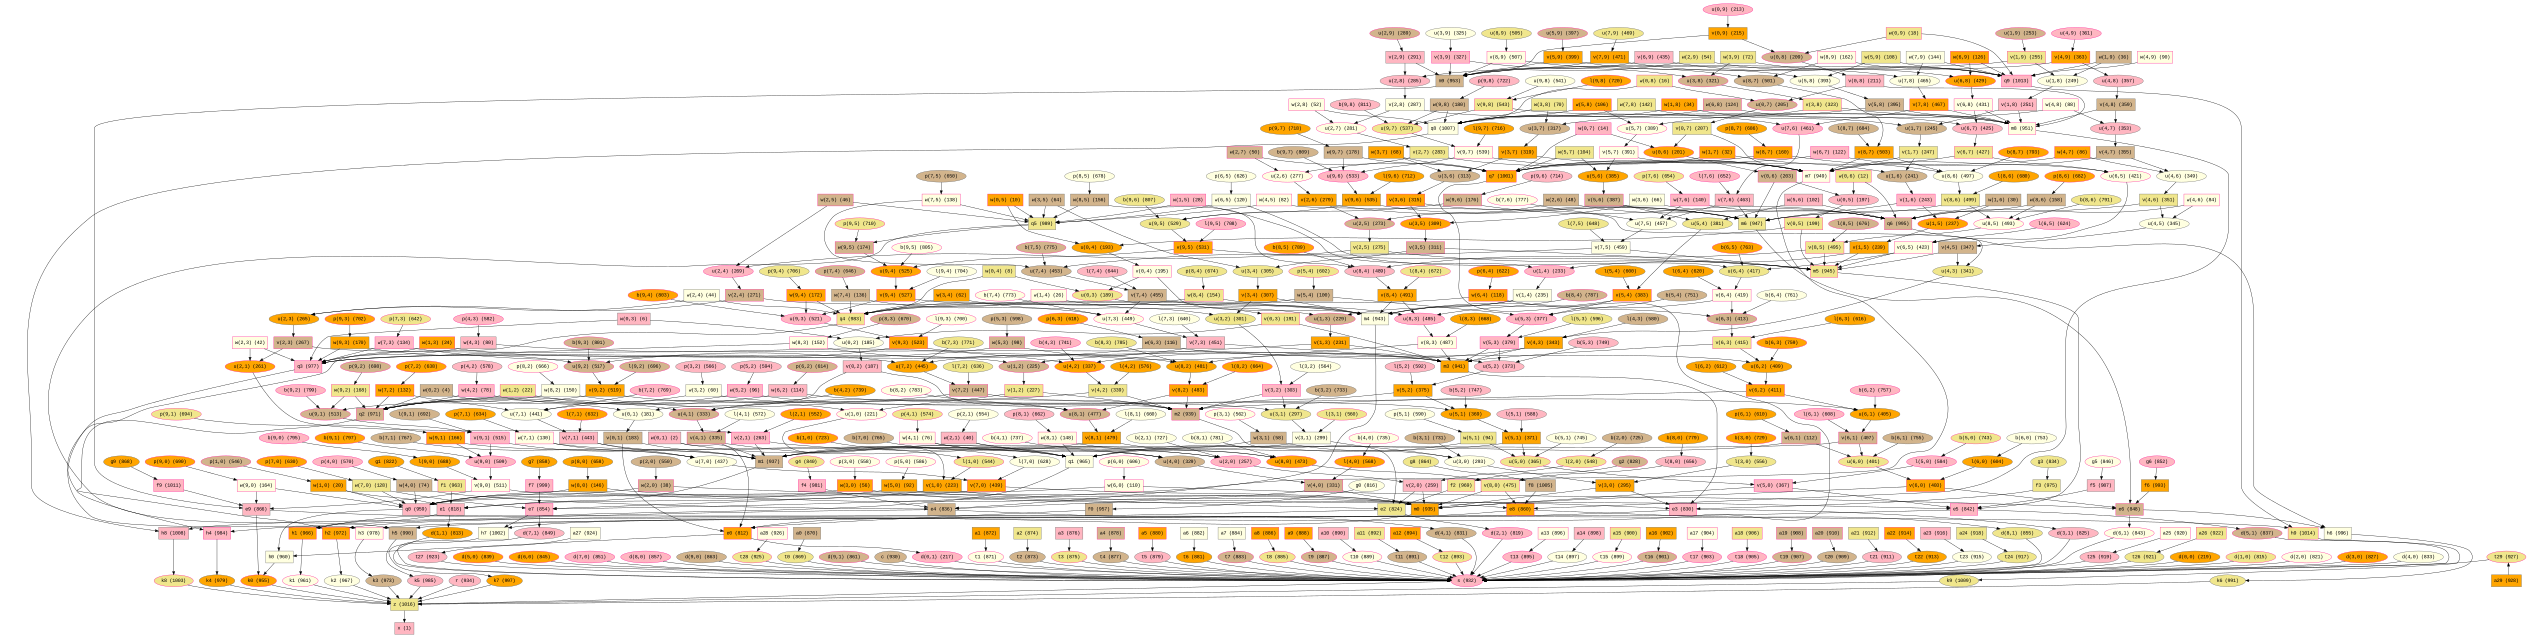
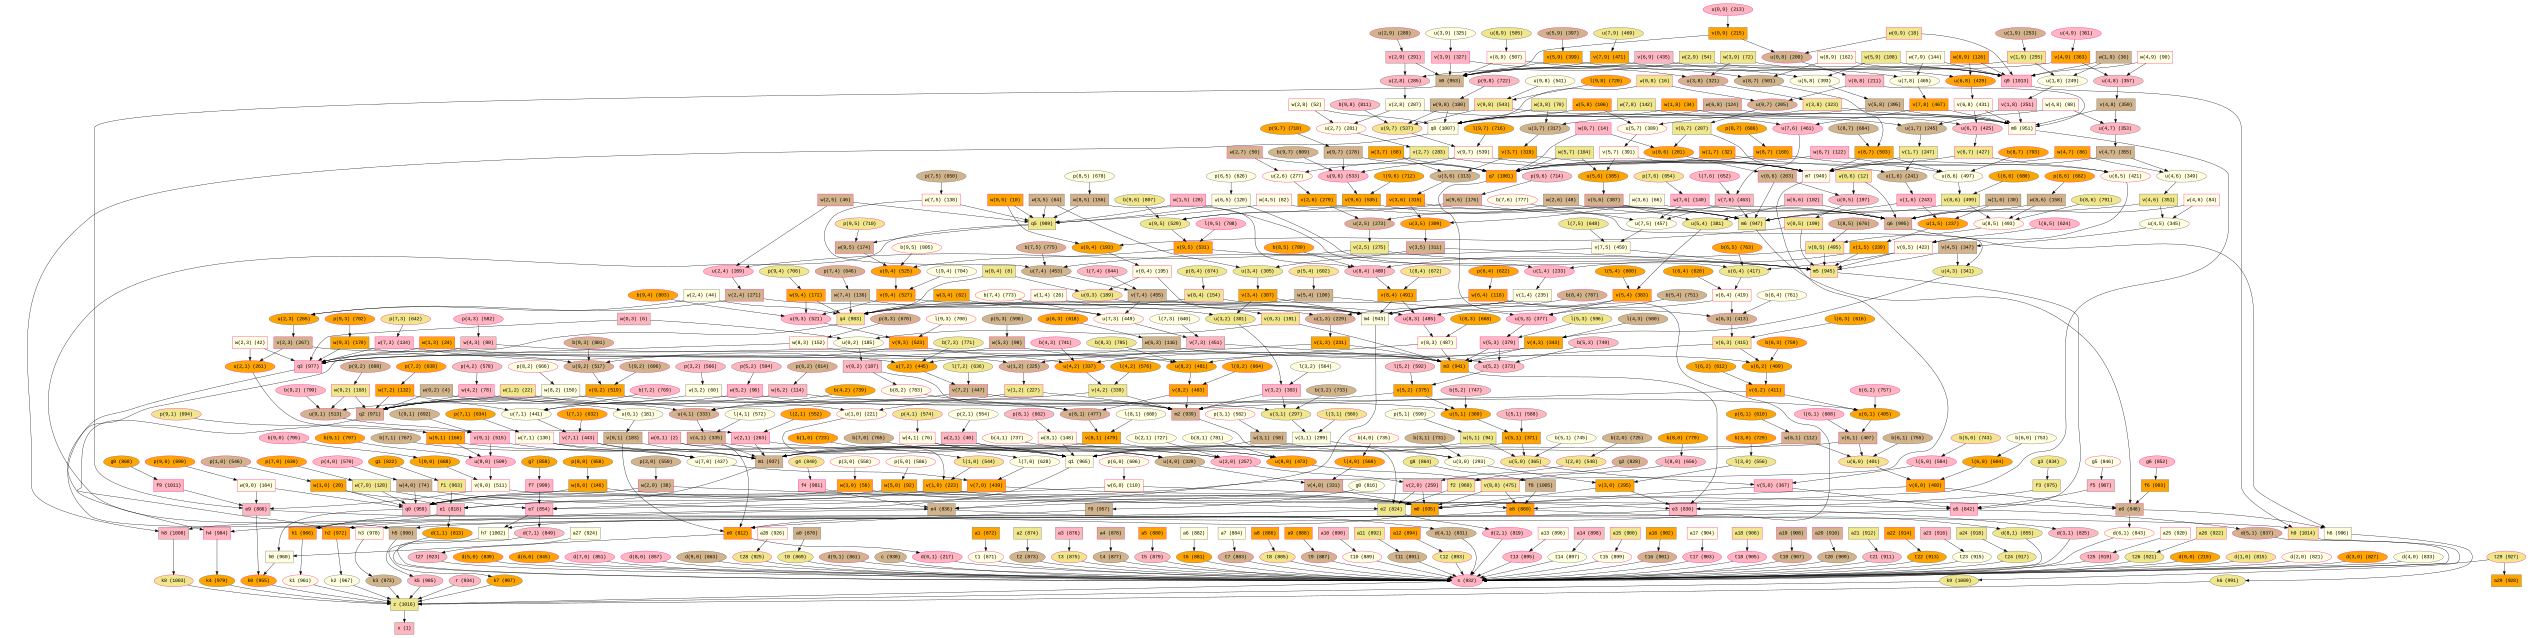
edge "w(4,9) (90)" -> "u(4,8) (357)": added
edge "v(0,2) (187)" -> "u(0,1) (181)": now "v(0,2) (187)" -> "b(8,2) (783)"
edge "a29 (928)" -> "t29 (927)": reversed
